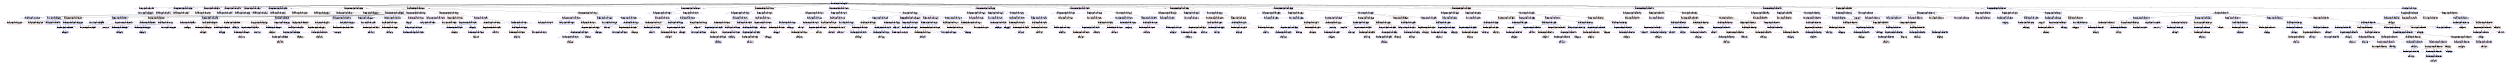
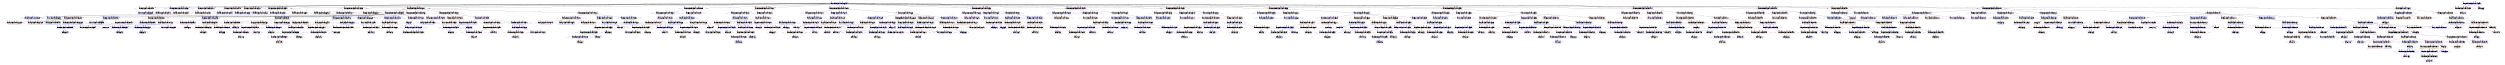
node "_ast.Call object at 0xa17905f50": removed
